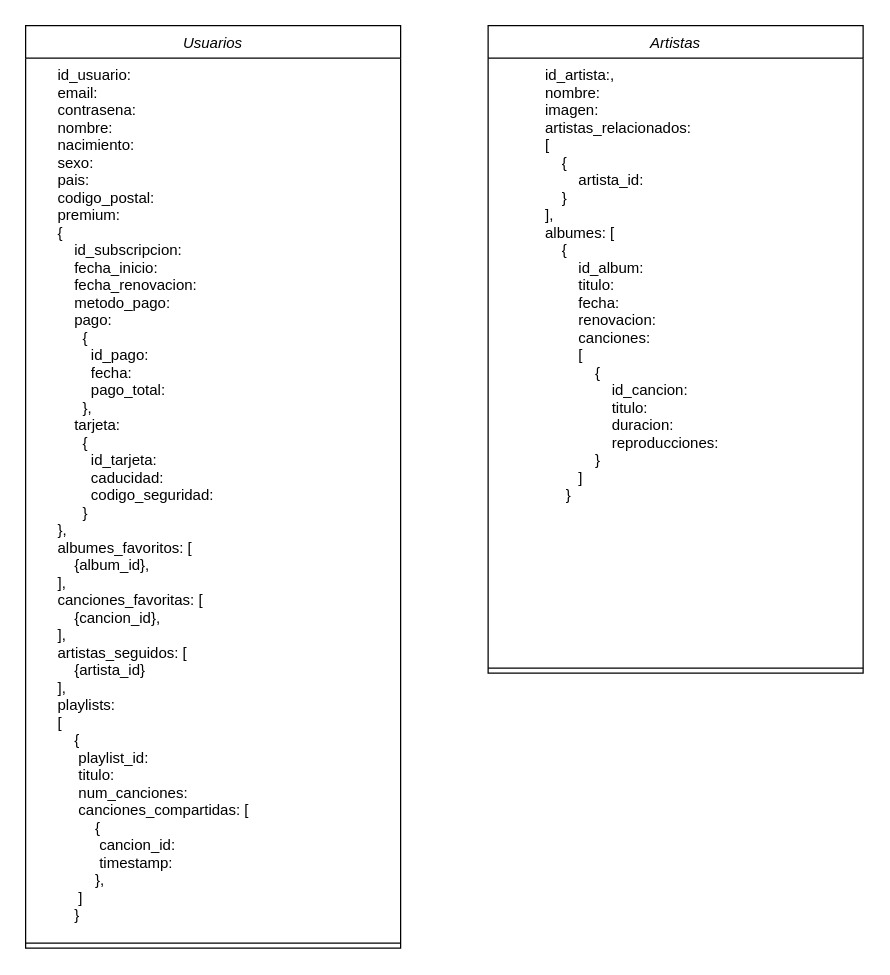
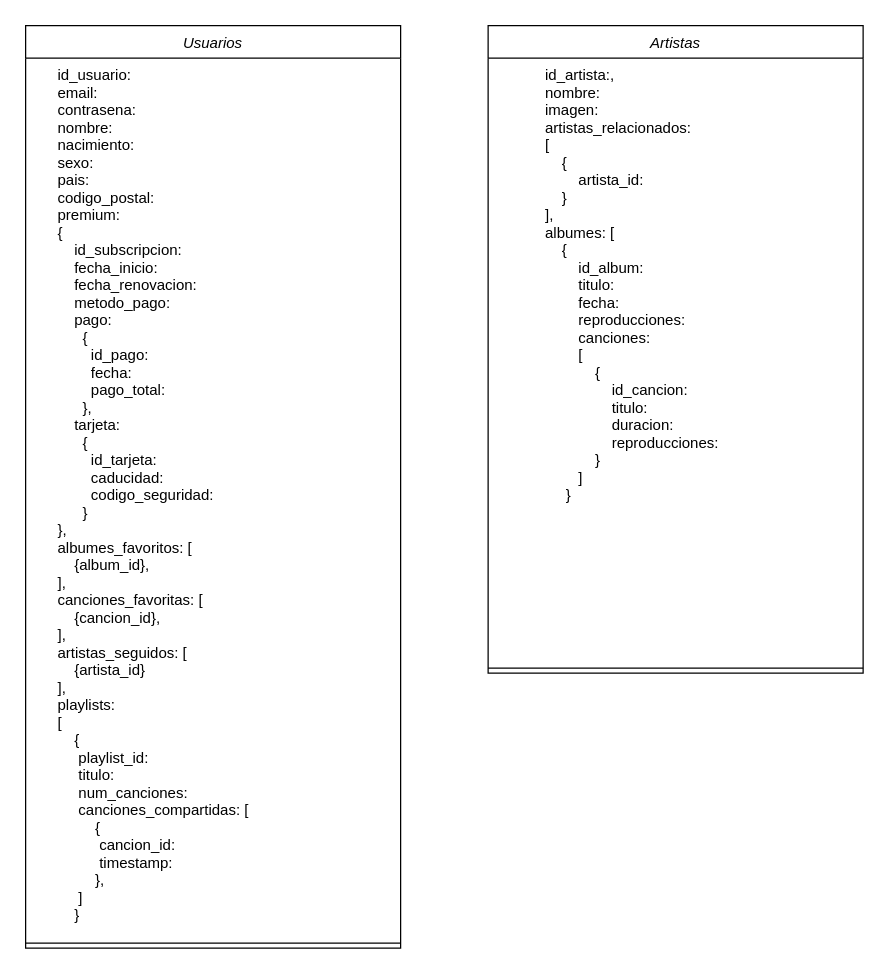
node "id_artista:, nombre: imagen: artistas_relacionados: [ { artista_id: } ], albumes: [ { id_album: titulo: fecha: renovacion: canciones: [ { id_cancion: titulo: duracion: reproducciones: } ] }": label "id_artista:, nombre: imagen: artistas_relacionados: [ { artista_id: } ], albumes: [ { id_album: titulo: fecha: renovacion: canciones: [ { id_cancion: titulo: duracion: reproducciones: } ] }" -> "id_artista:, nombre: imagen: artistas_relacionados: [ { artista_id: } ], albumes: [ { id_album: titulo: fecha: reproducciones: canciones: [ { id_cancion: titulo: duracion: reproducciones: } ] }"
